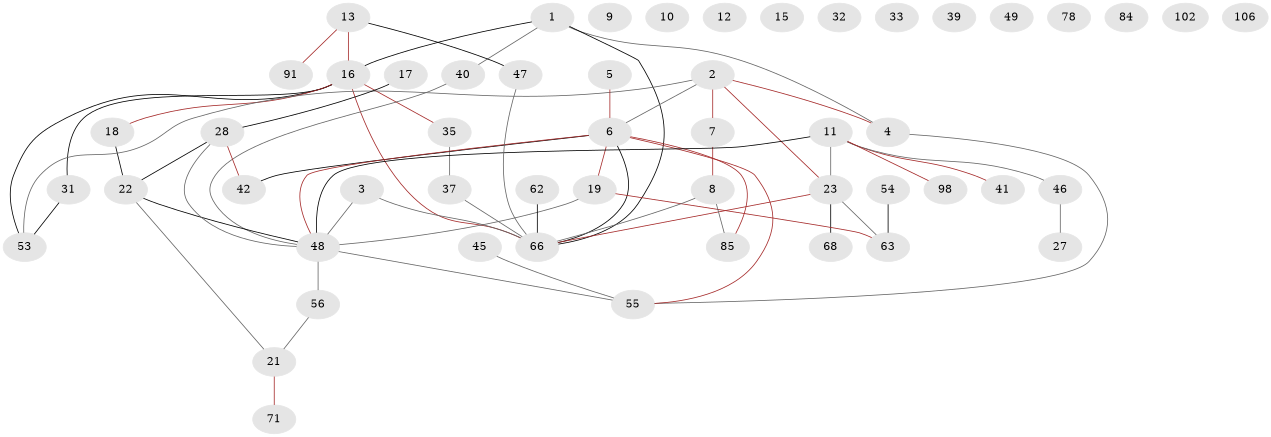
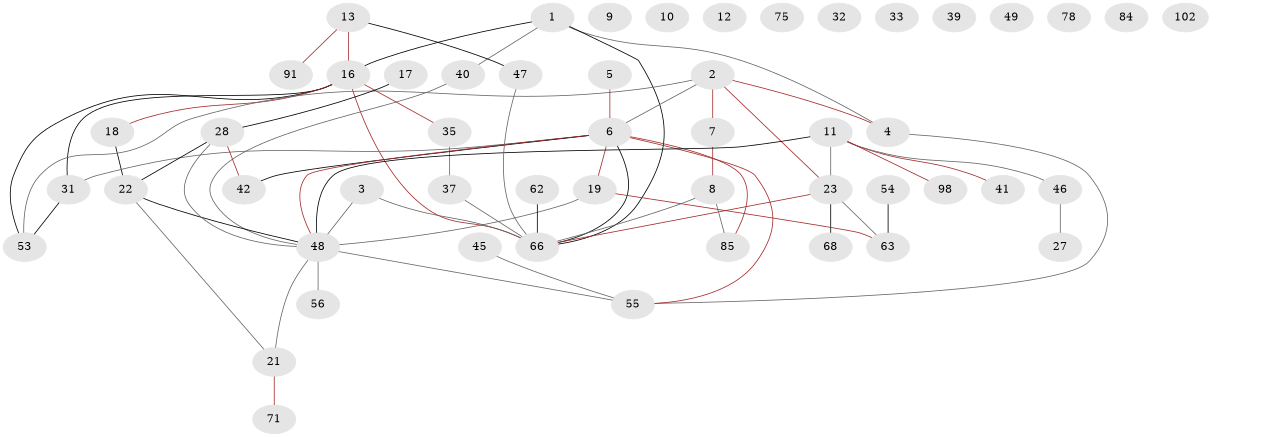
node "15": label "15" -> "75"
node "106": removed
edge "6" -- "31": added
edge "56" -- "21": now "48" -- "21"
